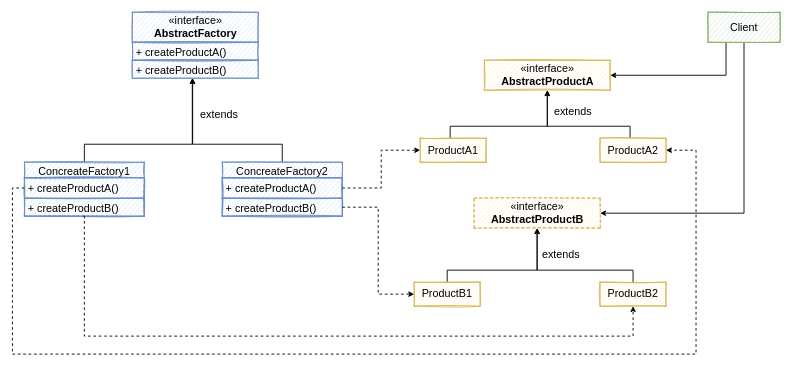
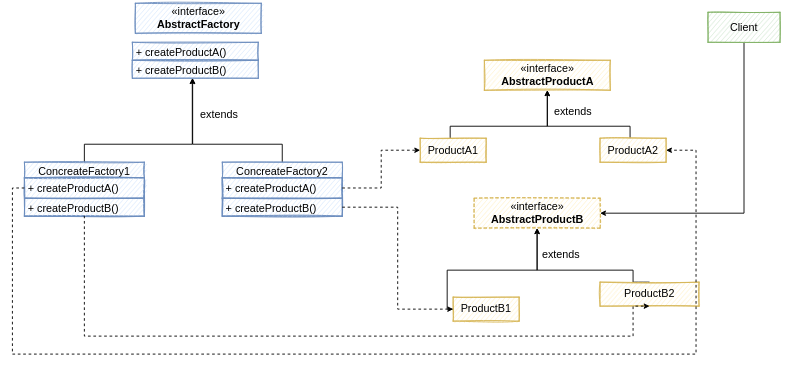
node "«interface»AbstractFactory": moved (195, 27) -> (198, 18)
edge "Client" -> "«interface»AbstractProductA": removed
node "ProductB1": moved (447, 294) -> (486, 309)
node "ProductB2": size 66x24 -> 99x24
